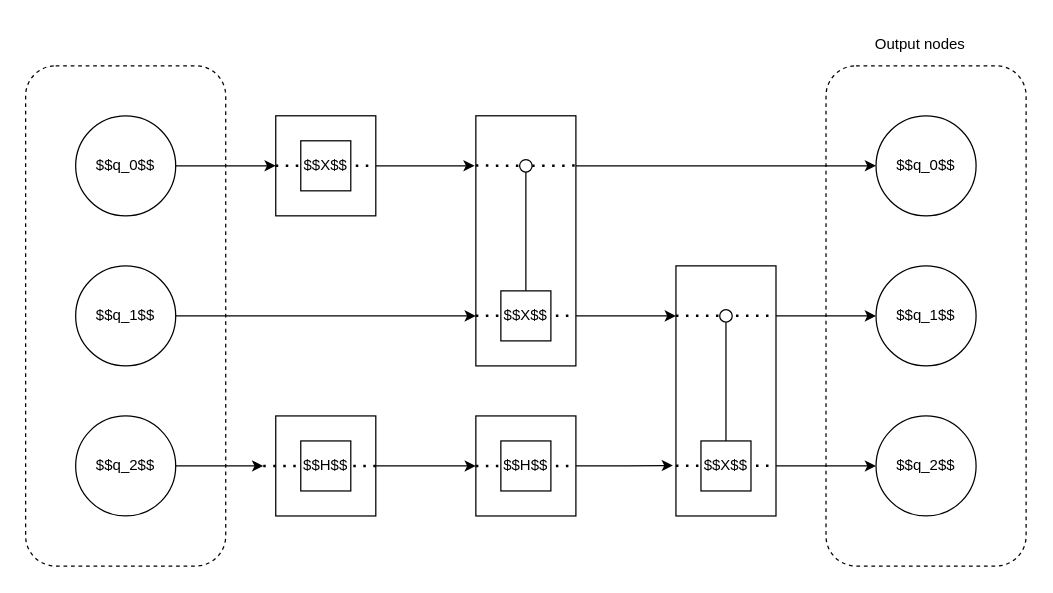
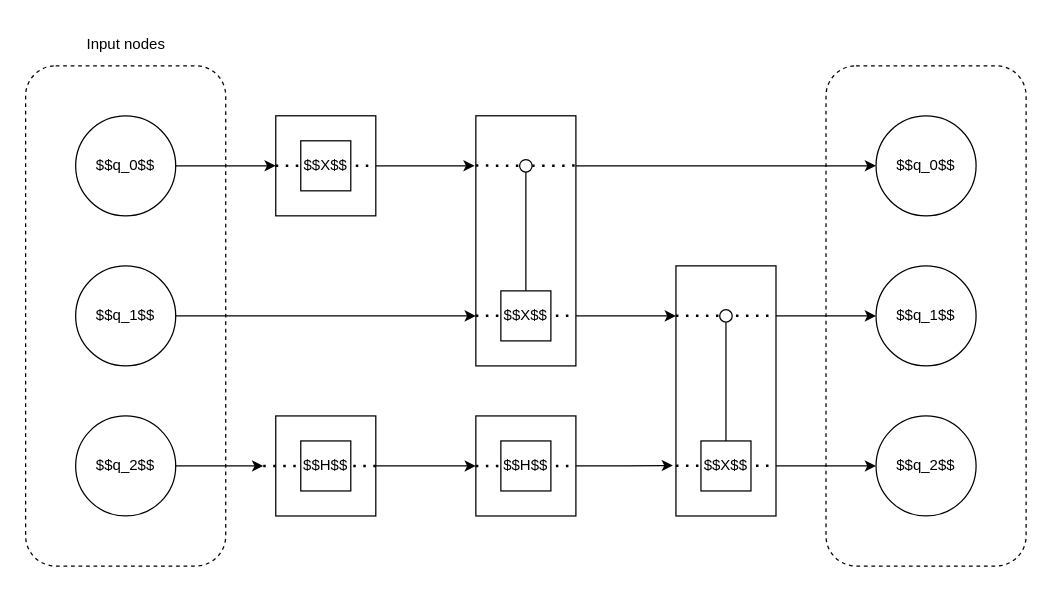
node "Input nodes": added
node "Output nodes": removed
